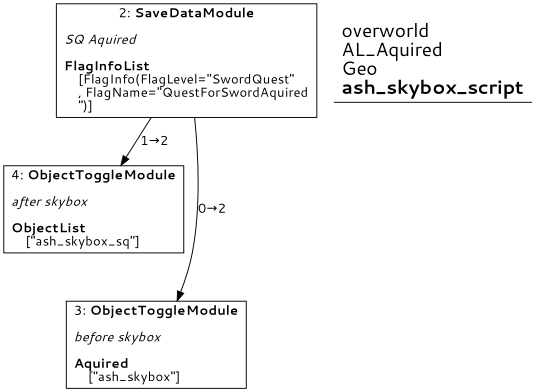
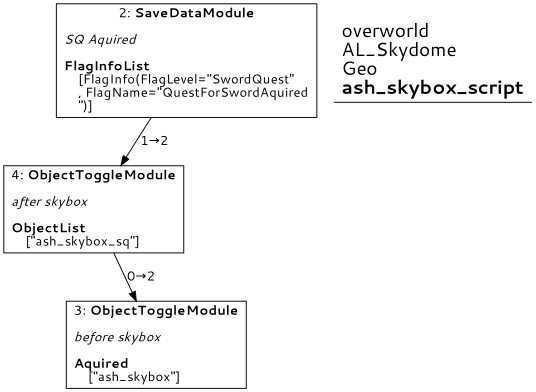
node "overworld": text "AL_Aquired" -> "AL_Skydome"
edge "2:" -> "3:": now "4:" -> "3:"
